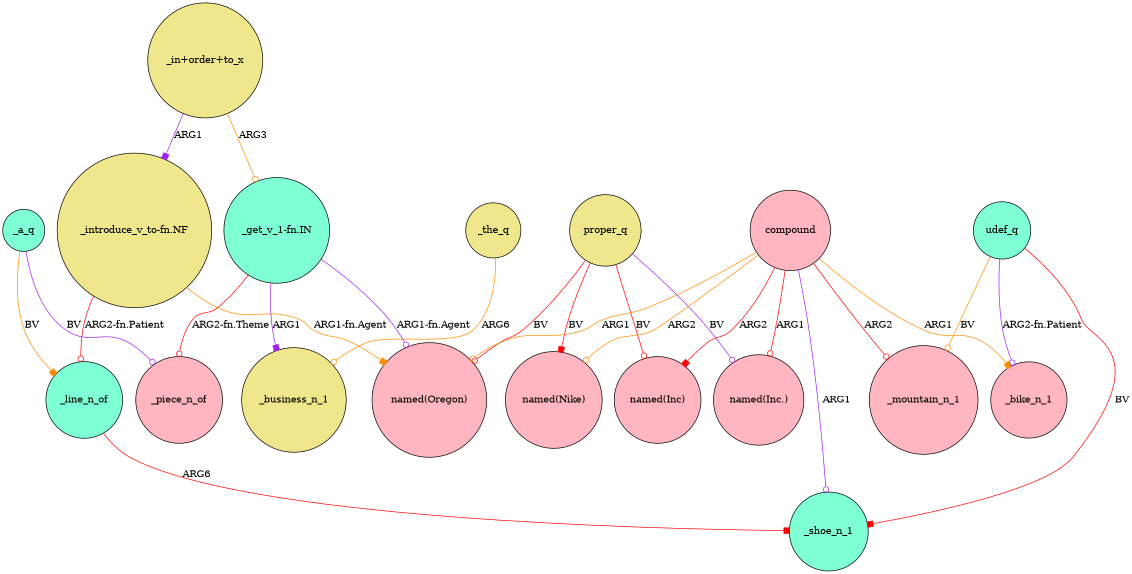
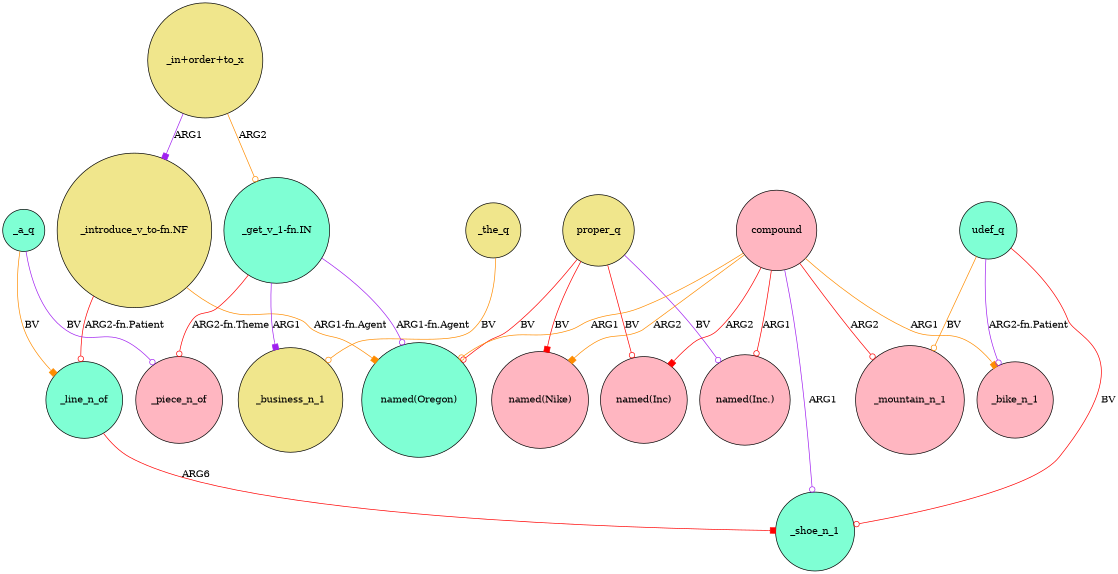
edge "_in+order+to_x" -> "_get_v_1-fn.IN": label "ARG3" -> "ARG2"
edge "compound" -> "named(Nike)": arrowhead odot -> box
edge "_the_q" -> "_business_n_1": label "ARG6" -> "BV"
node "named(Oregon)": fillcolor lightpink -> aquamarine
edge "udef_q" -> "_shoe_n_1": arrowhead box -> odot
